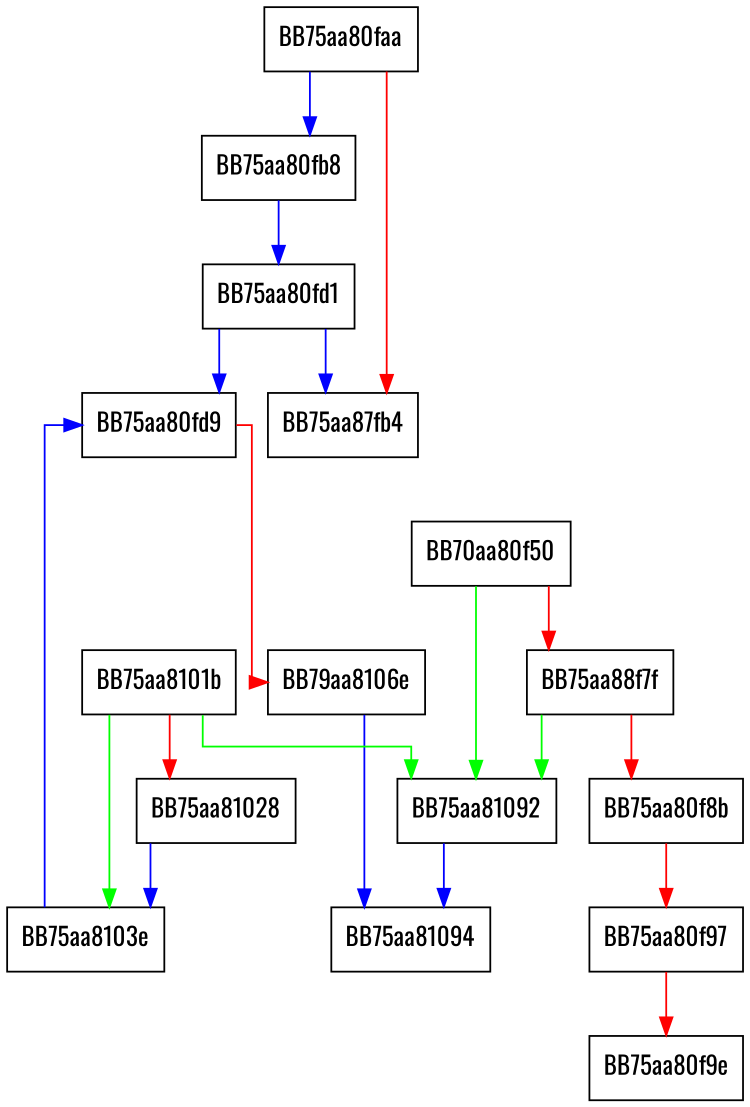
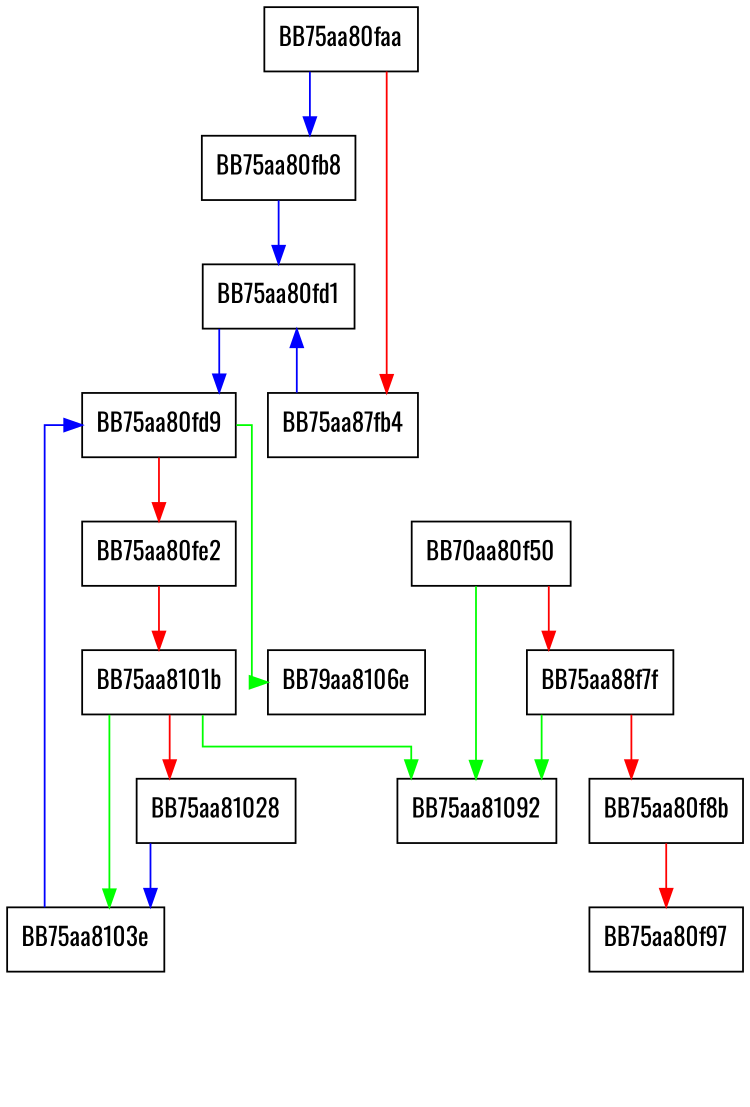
edge "BB75aa80fd1" -> "BB75aa87fb4": reversed
edge "BB75aa80fd9" -> "BB79aa8106e": color red -> green
node "BB75aa80fe2": added
node "BB75aa81094": removed
node "BB75aa80f9e": removed
